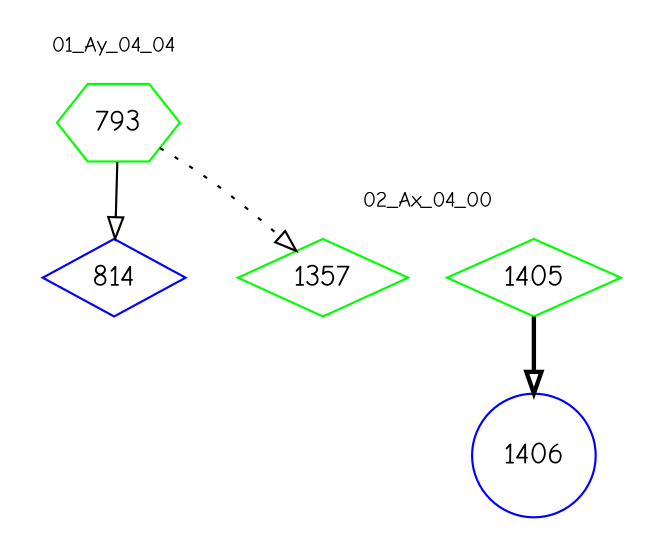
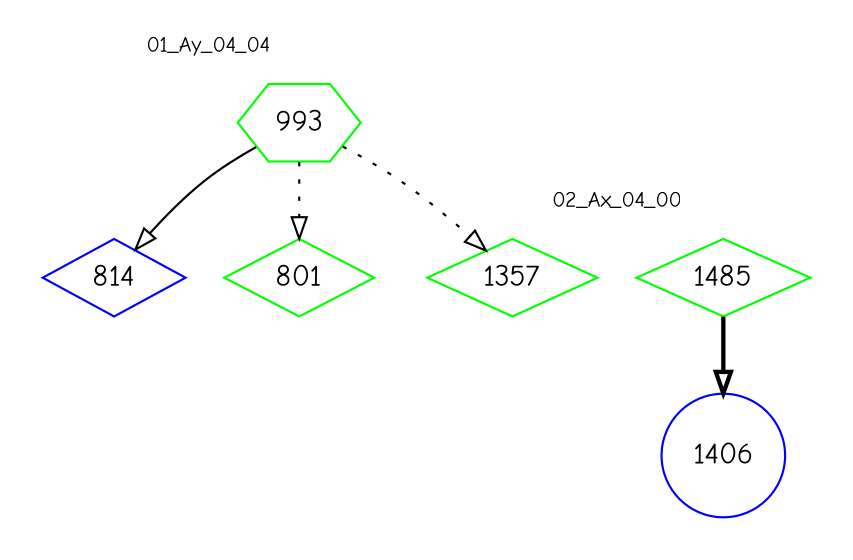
node "793": label "793" -> "993"
node "801": added
node "1405": label "1405" -> "1485"
